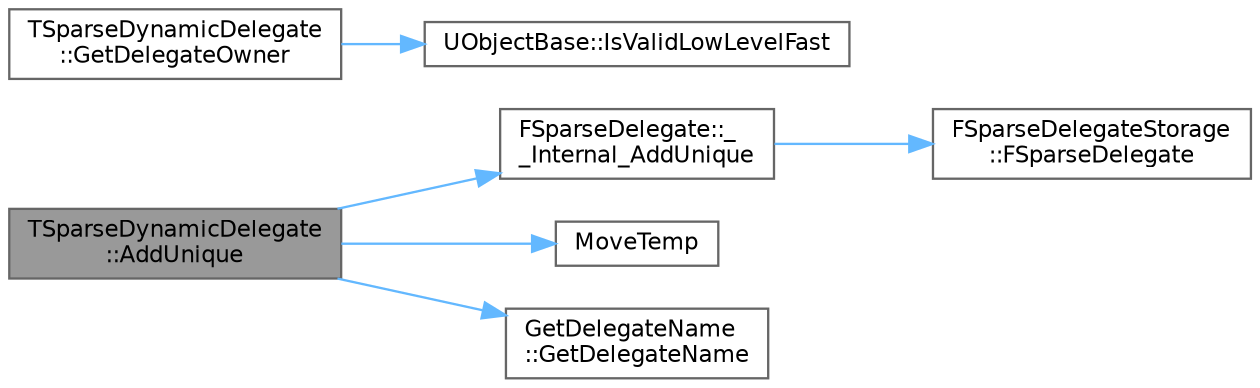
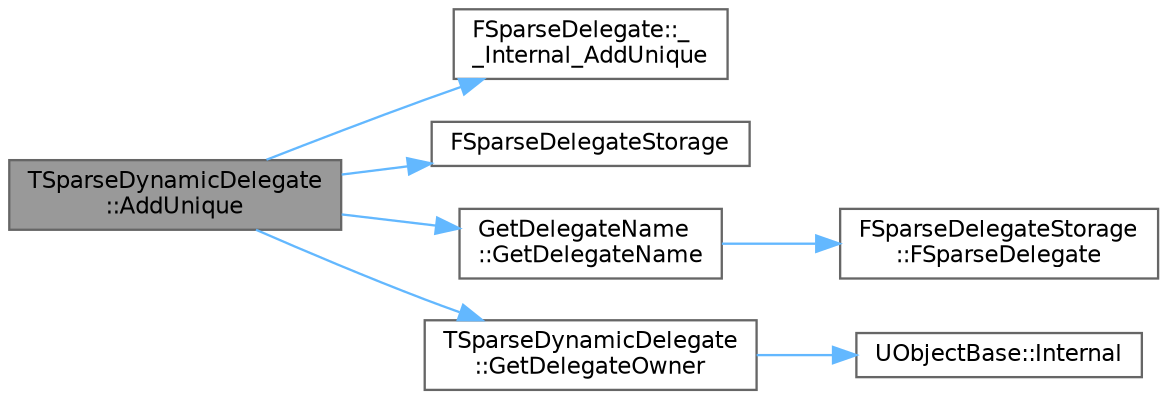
node "UObjectBase::IsValidLowLevelFast": label "UObjectBase::IsValidLowLevelFast" -> "UObjectBase::Internal"
edge "FSparseDelegate::_ _Internal_AddUnique" -> "FSparseDelegateStorage ::FSparseDelegate": now "GetDelegateName ::GetDelegateName" -> "FSparseDelegateStorage ::FSparseDelegate"
node "MoveTemp": label "MoveTemp" -> "FSparseDelegateStorage"
edge "TSparseDynamicDelegate ::AddUnique" -> "TSparseDynamicDelegate ::GetDelegateOwner": added
